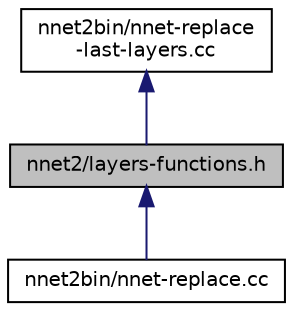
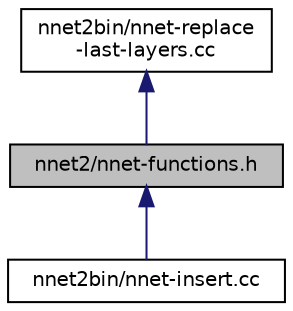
node "nnet2/layers-functions.h": label "nnet2/layers-functions.h" -> "nnet2/nnet-functions.h"
node "nnet2bin/nnet-replace.cc": label "nnet2bin/nnet-replace.cc" -> "nnet2bin/nnet-insert.cc"
